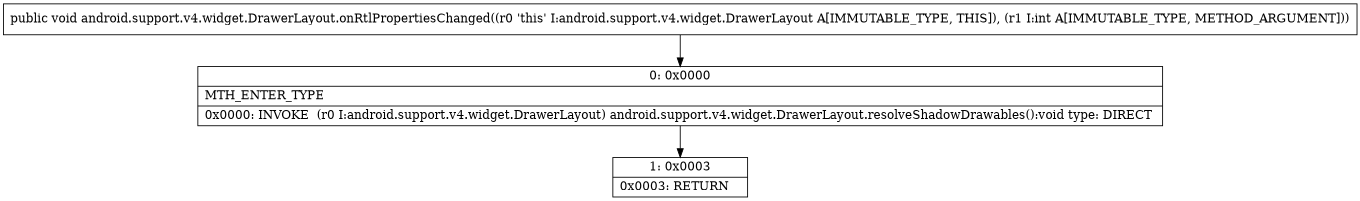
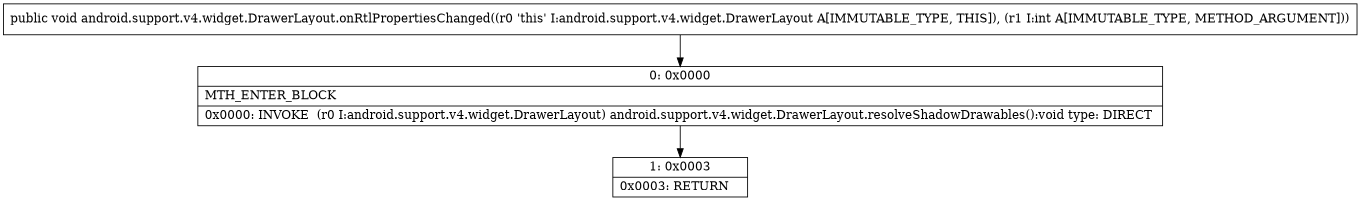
node "0: 0x0000": text "MTH_ENTER_TYPE" -> "MTH_ENTER_BLOCK"
